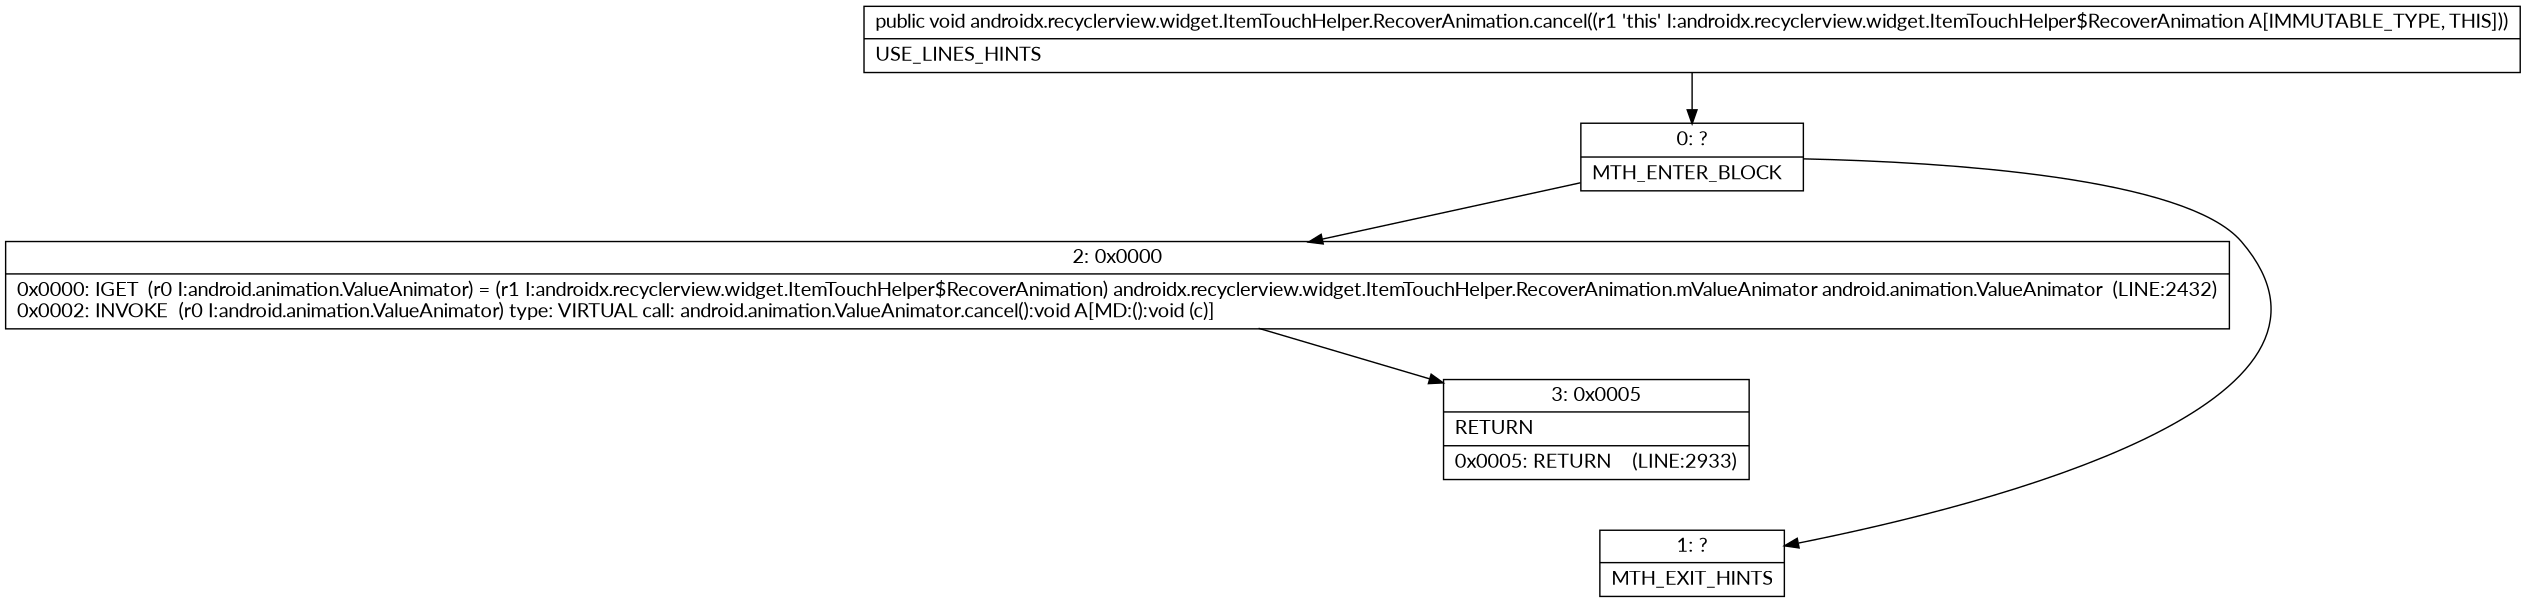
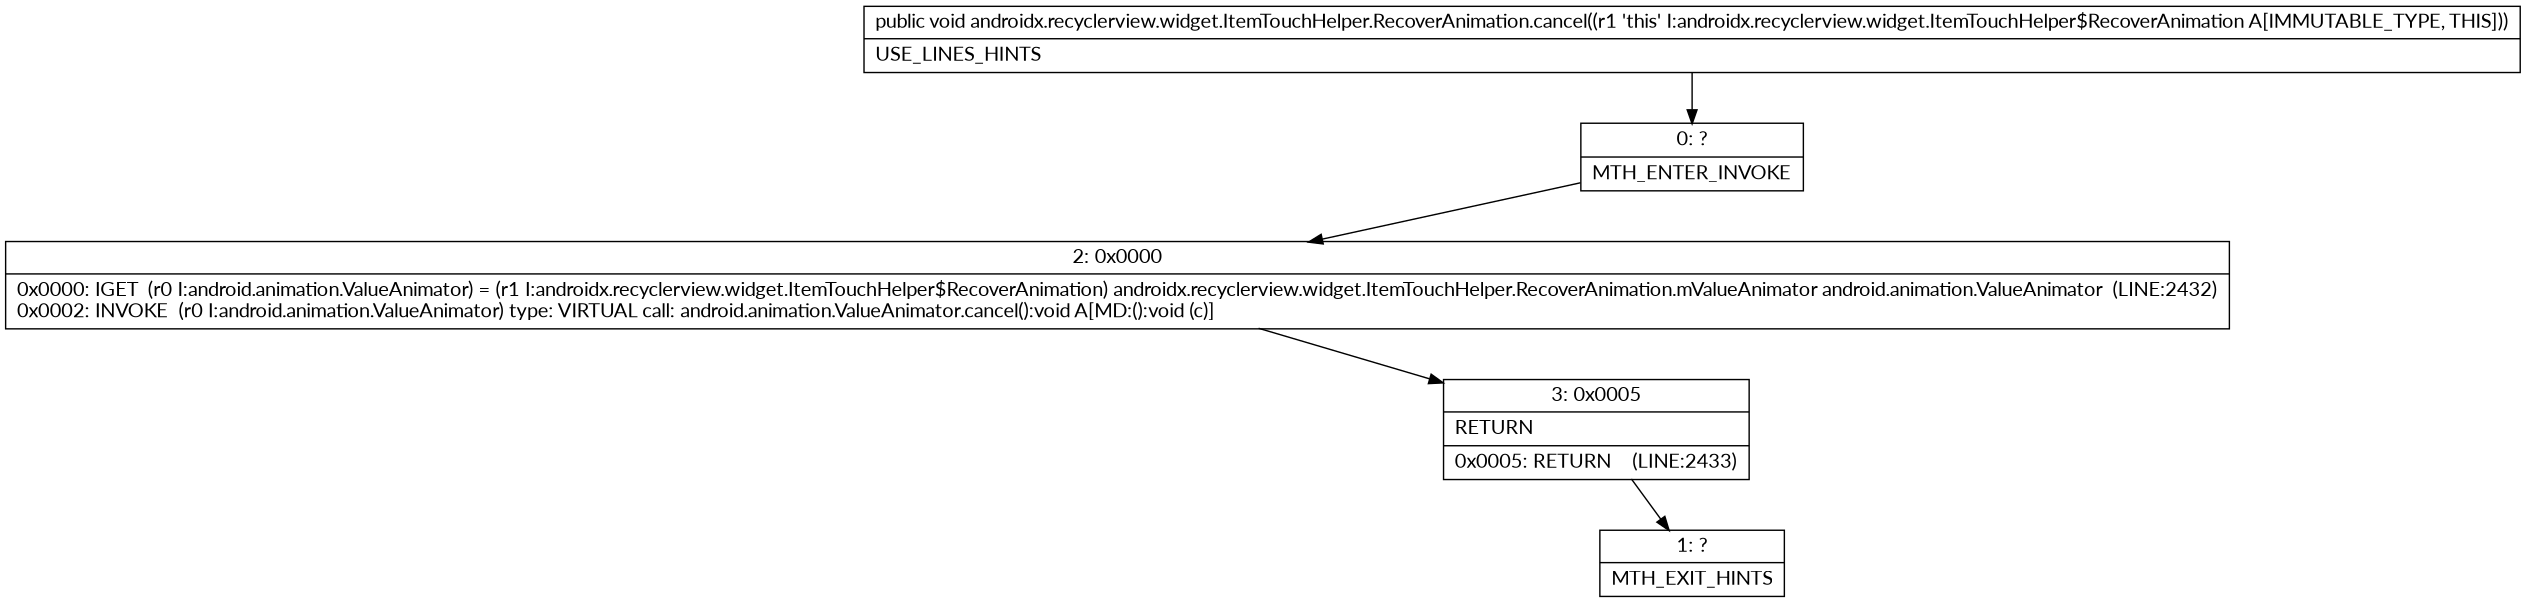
node "0: ?": text "MTH_ENTER_BLOCK" -> "MTH_ENTER_INVOKE"
edge "0: ?" -> "1: ?": now "3: 0x0005" -> "1: ?"
node "3: 0x0005": text "0x0005: RETURN    (LINE:2933)" -> "0x0005: RETURN    (LINE:2433)"
